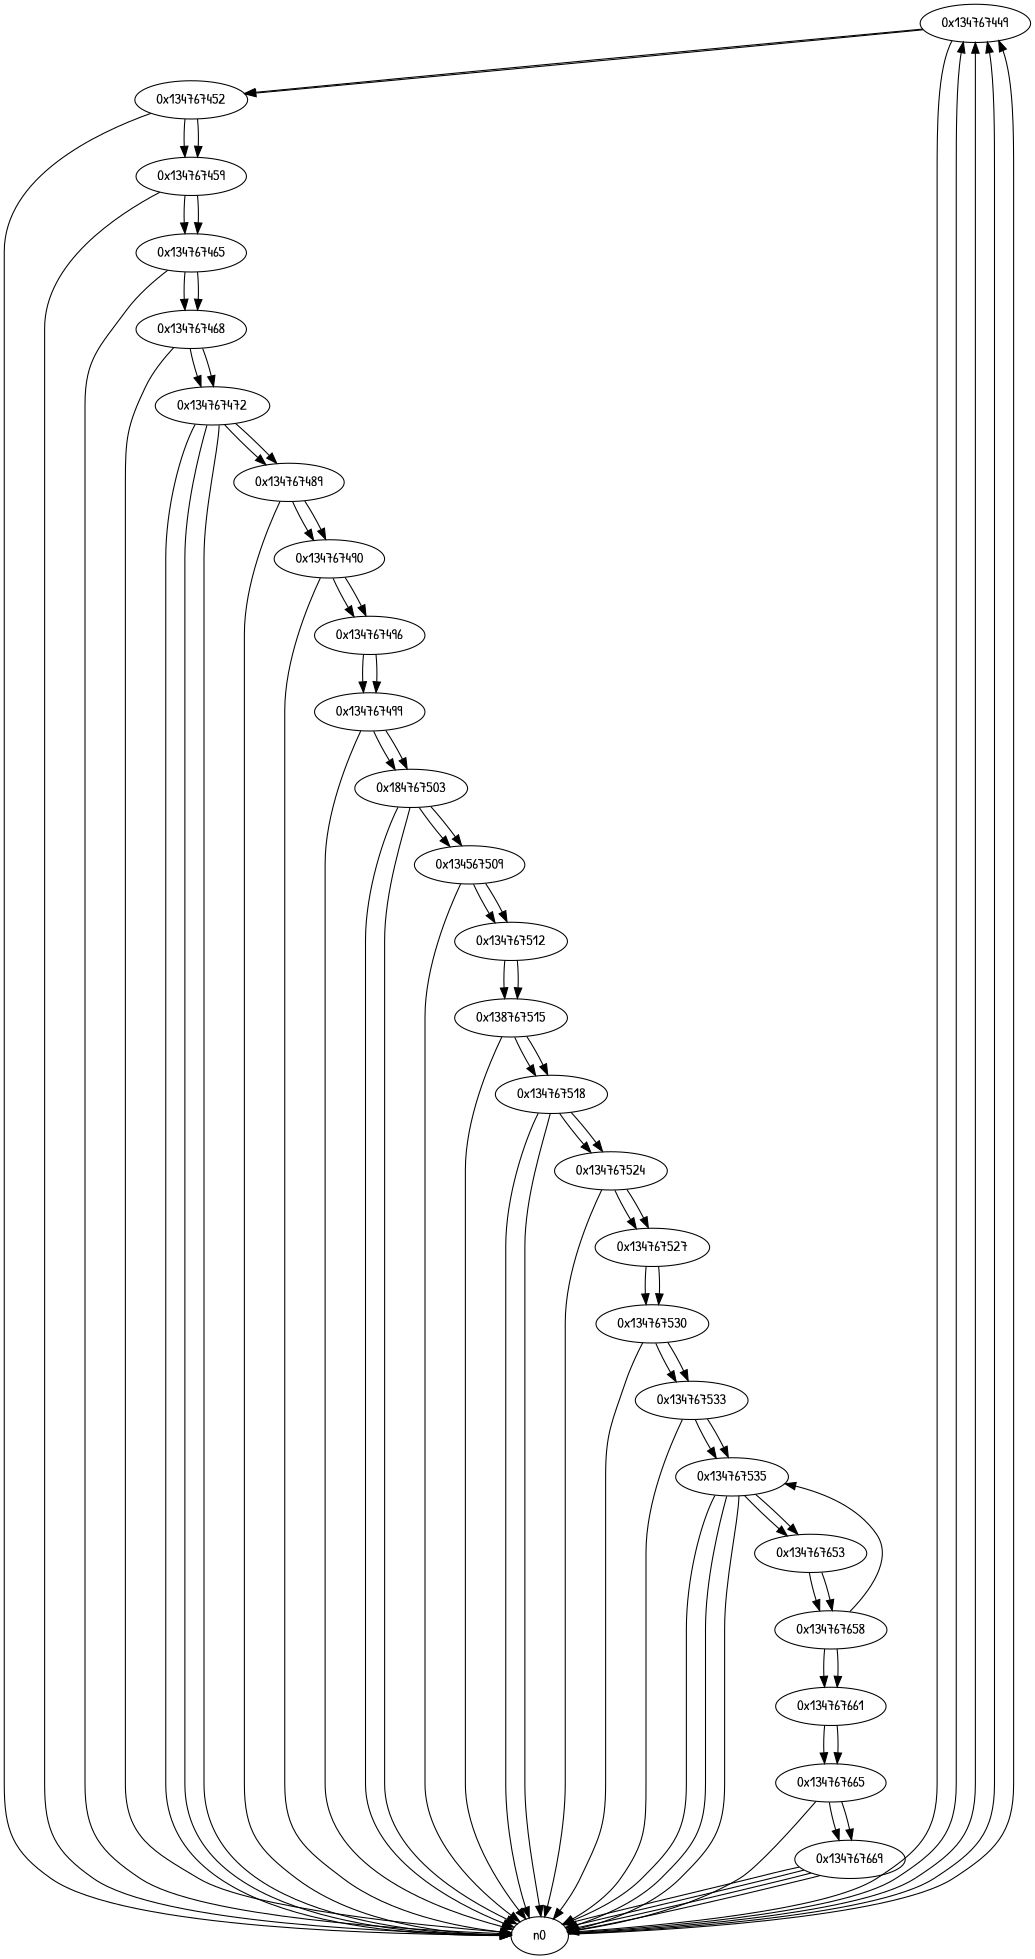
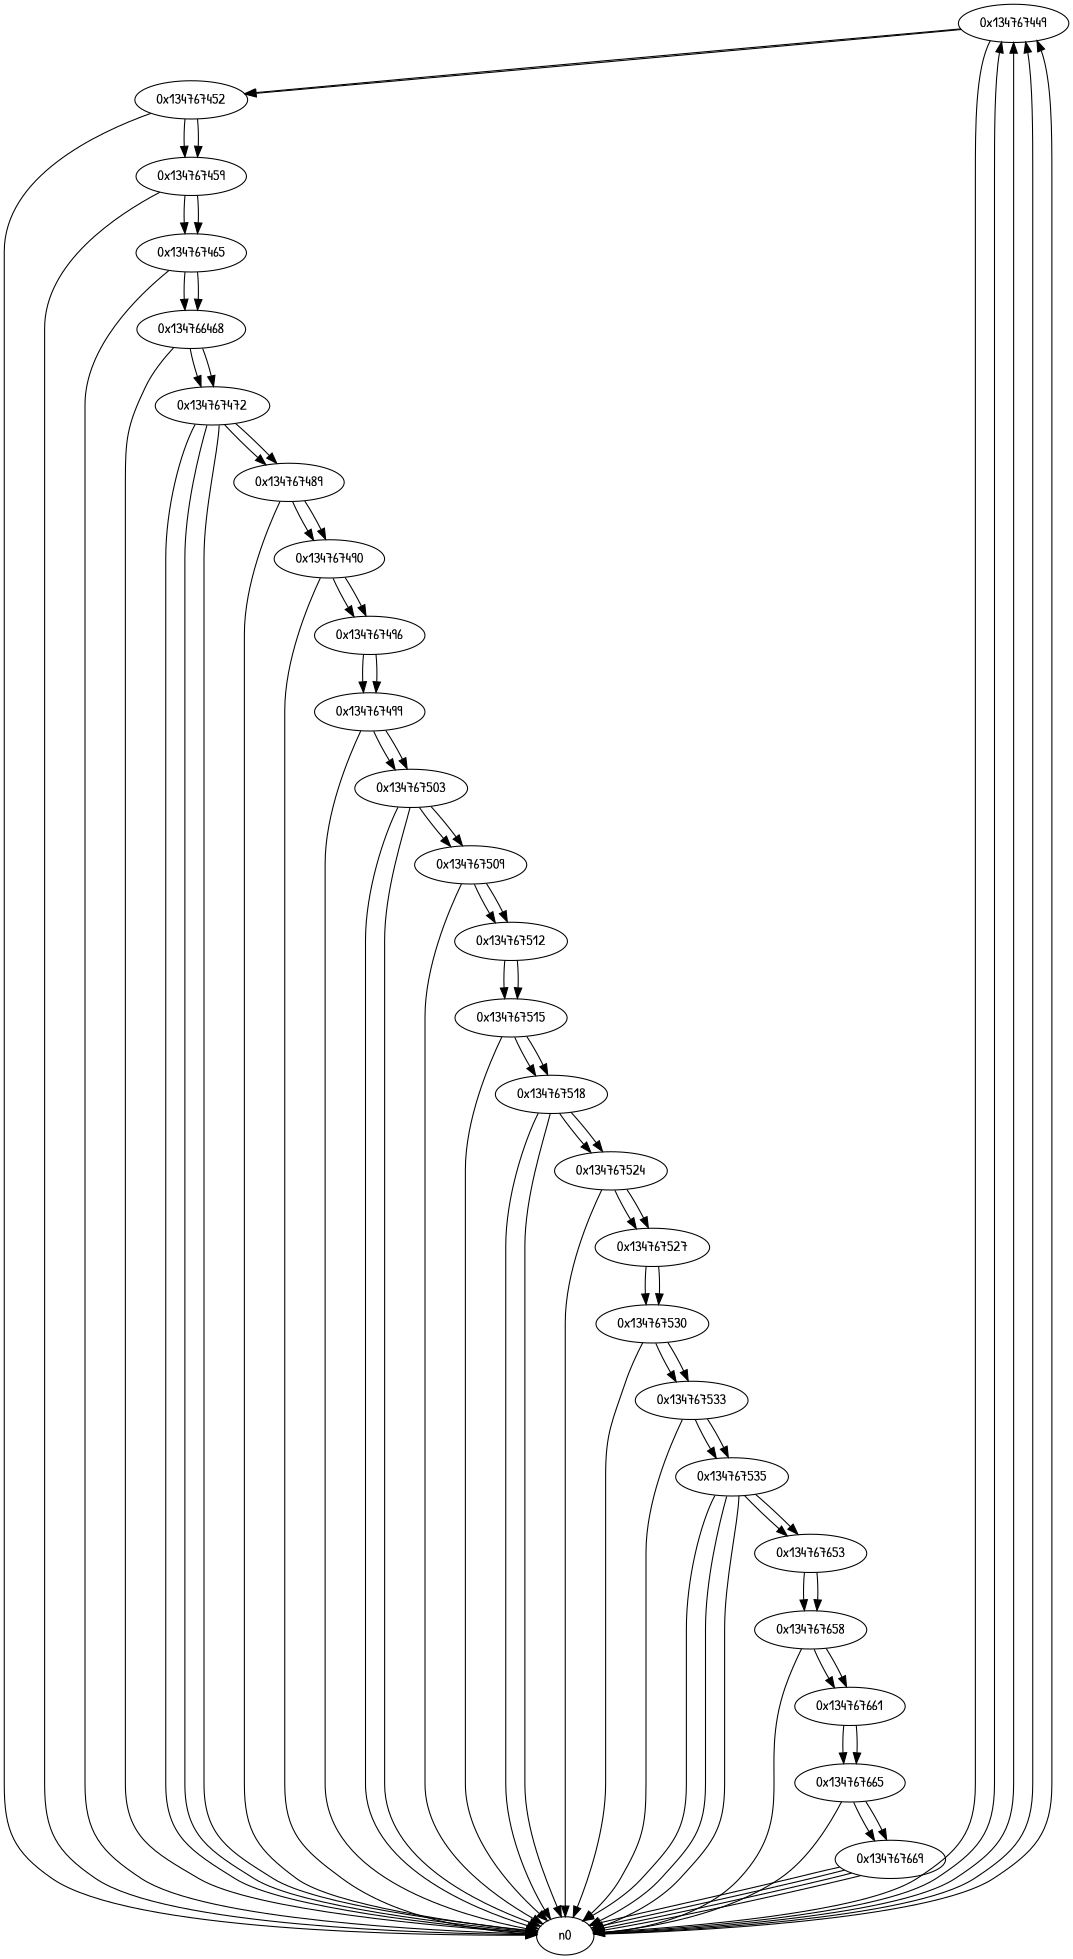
node "0x134767468": label "0x134767468" -> "0x134766468"
node "0x184767503": label "0x184767503" -> "0x134767503"
node "0x134567509": label "0x134567509" -> "0x134767509"
node "0x138767515": label "0x138767515" -> "0x134767515"
edge "0x134767658" -> "0x134767535": now "0x134767658" -> "n0"
